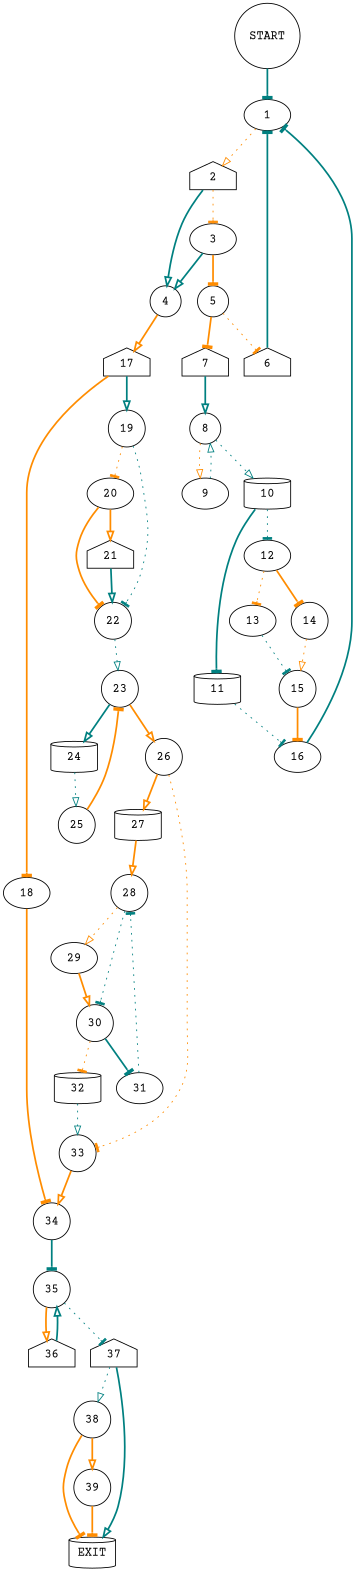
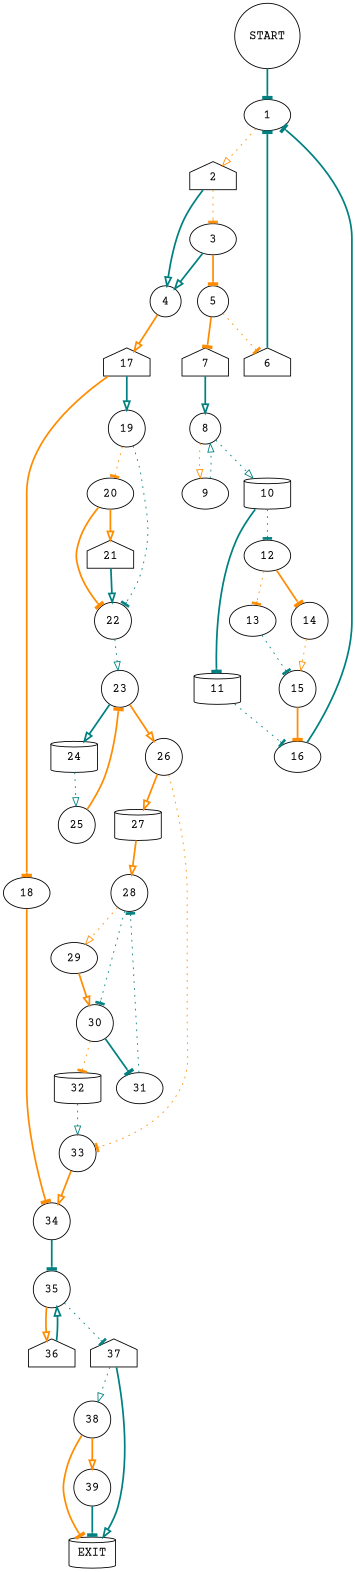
edge "39" -> "EXIT": color darkorange -> teal
